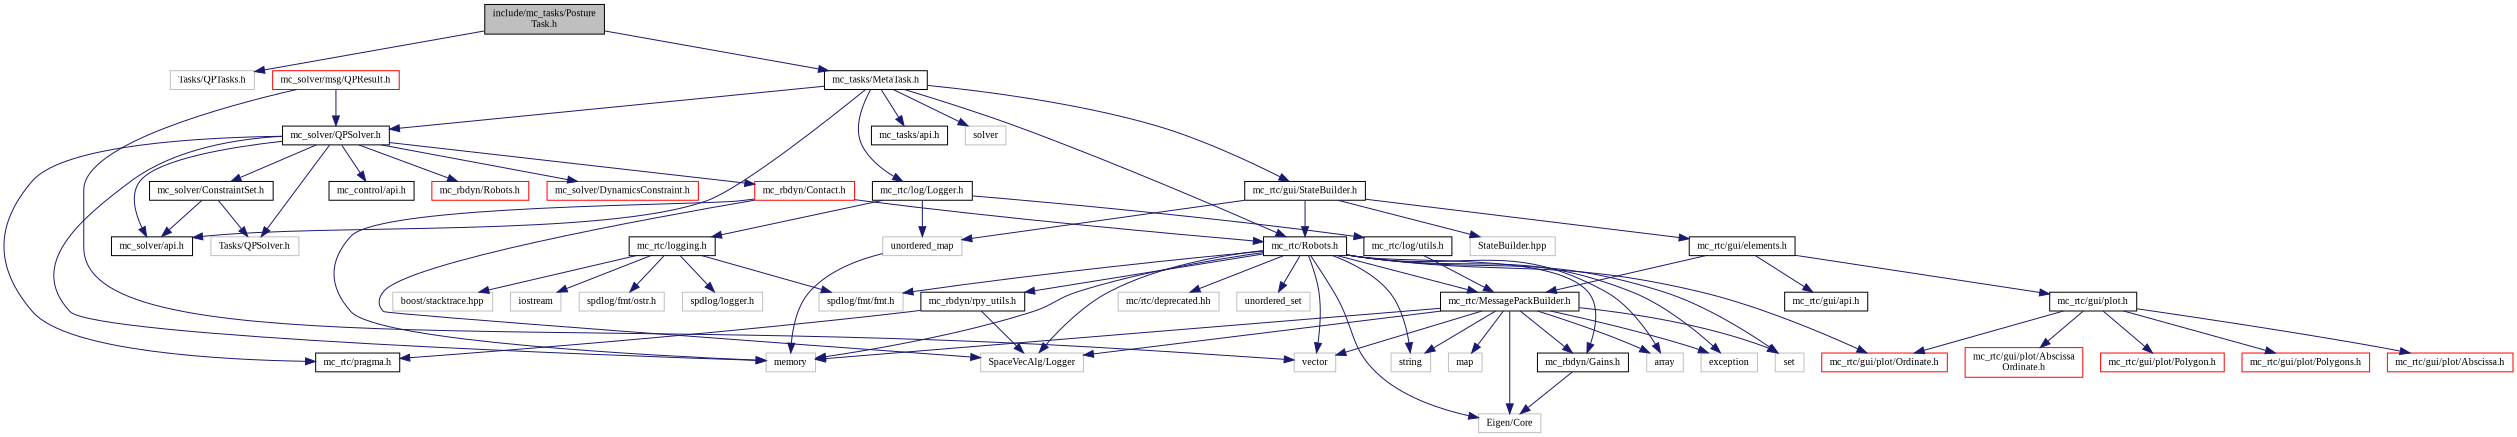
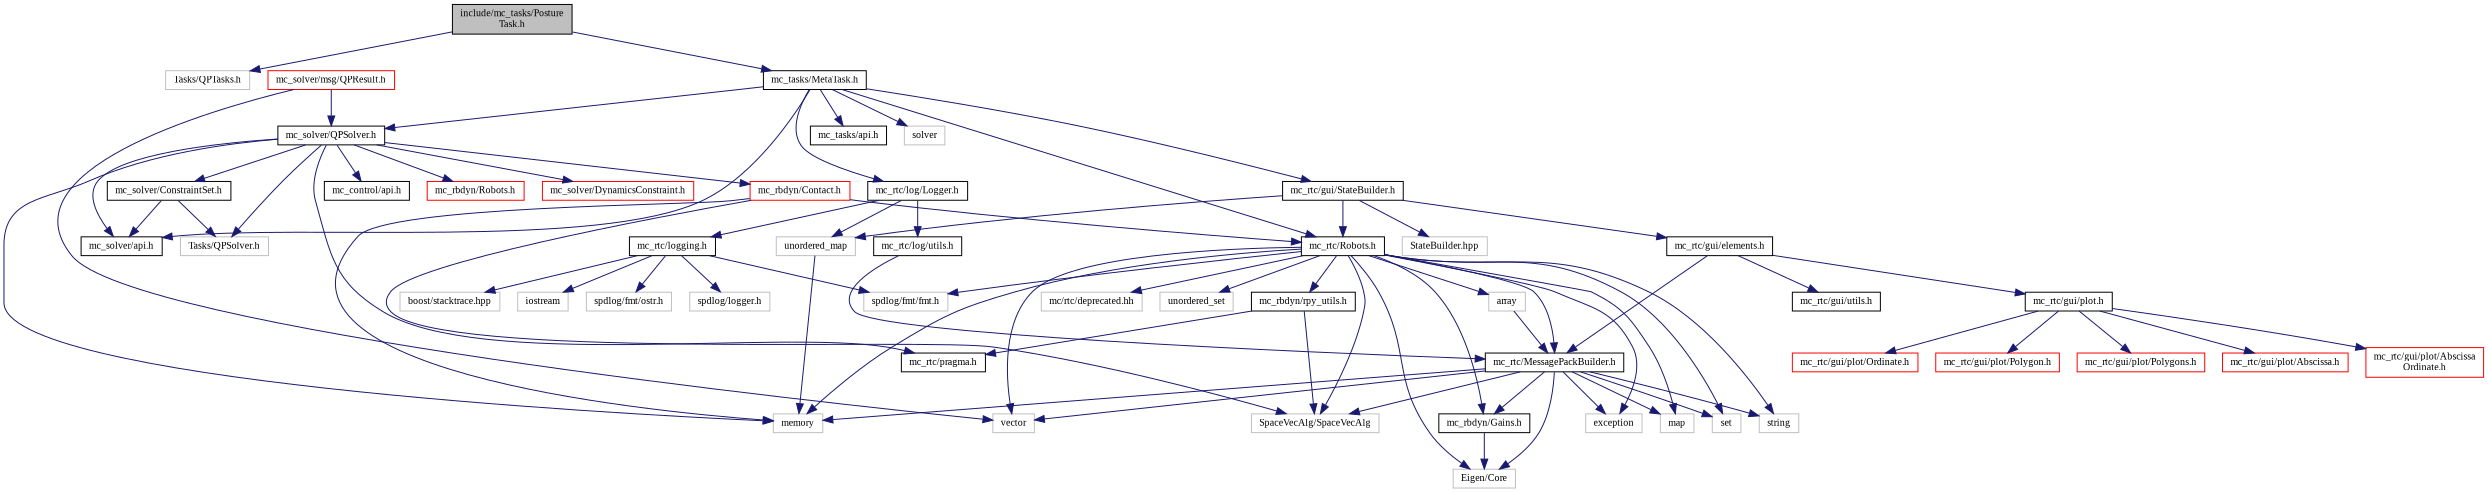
edge "mc_rtc/Robots.h" -> "mc_rtc/gui/plot/Ordinate.h": now "mc_rtc/Robots.h" -> "map"
node "mc_rtc/gui/api.h": label "mc_rtc/gui/api.h" -> "mc_rtc/gui/utils.h"
edge "mc_rtc/MessagePackBuilder.h" -> "array": reversed
node "SpaceVecAlg/Logger": label "SpaceVecAlg/Logger" -> "SpaceVecAlg/SpaceVecAlg"
